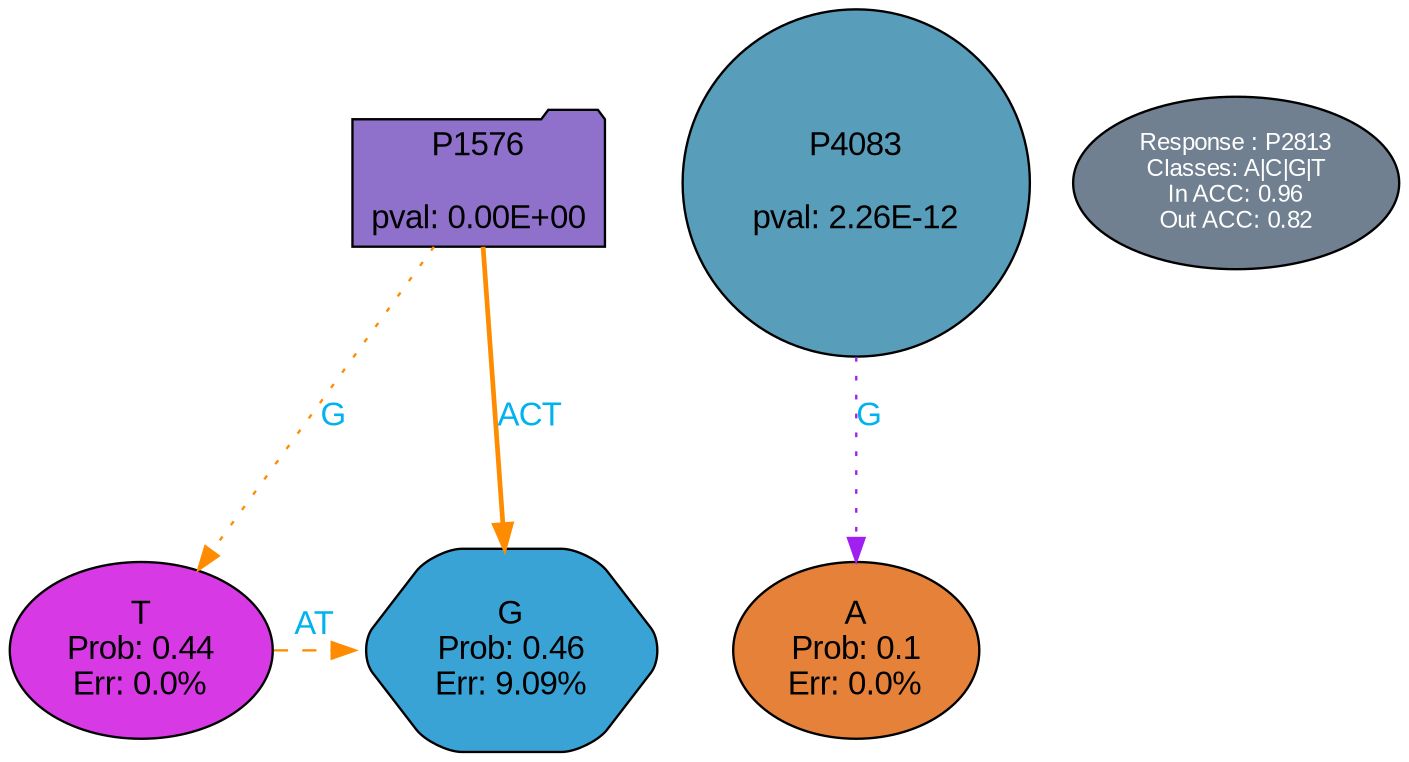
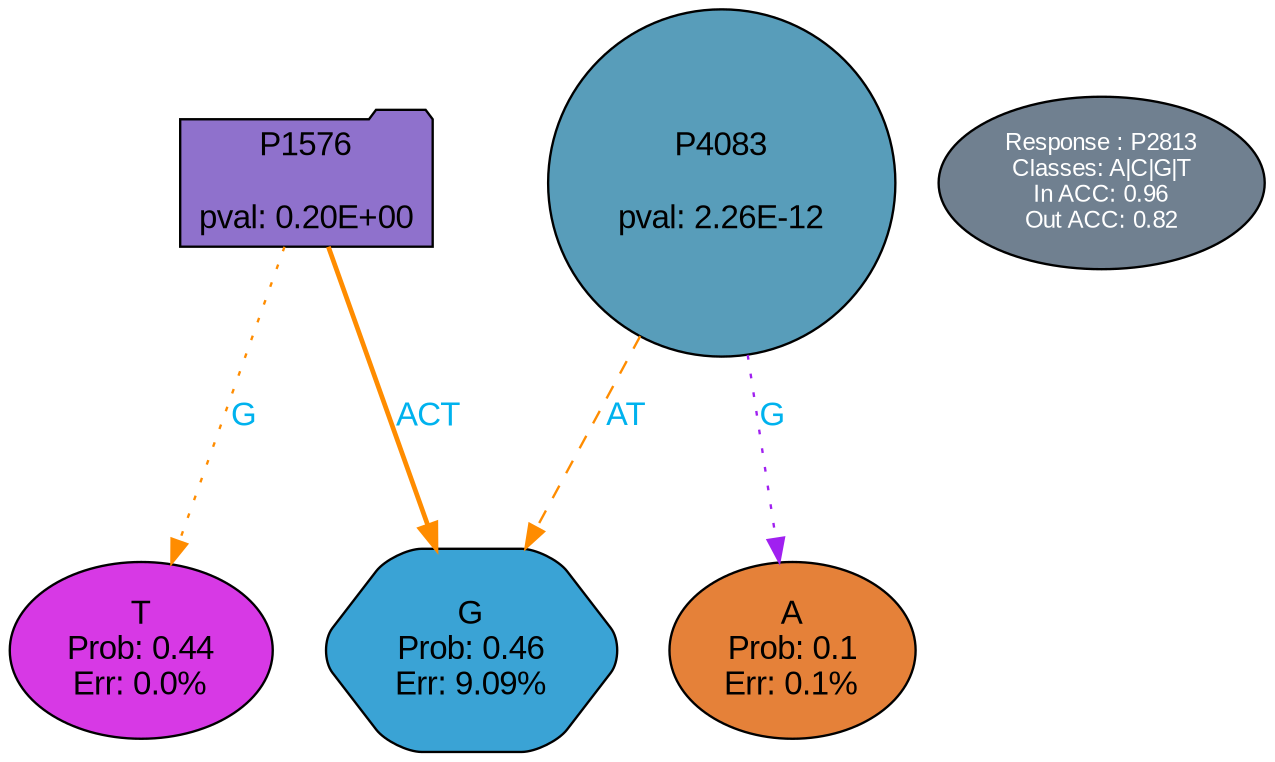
node "P1576 pval: 0.00E+00": label "P1576 pval: 0.00E+00" -> "P1576 pval: 0.20E+00"
edge "T Prob: 0.44 Err: 0.0%" -> "G Prob: 0.46 Err: 9.09%": now "P4083 pval: 2.26E-12" -> "G Prob: 0.46 Err: 9.09%"
node "A Prob: 0.1 Err: 0.0%": label "A Prob: 0.1 Err: 0.0%" -> "A Prob: 0.1 Err: 0.1%"
